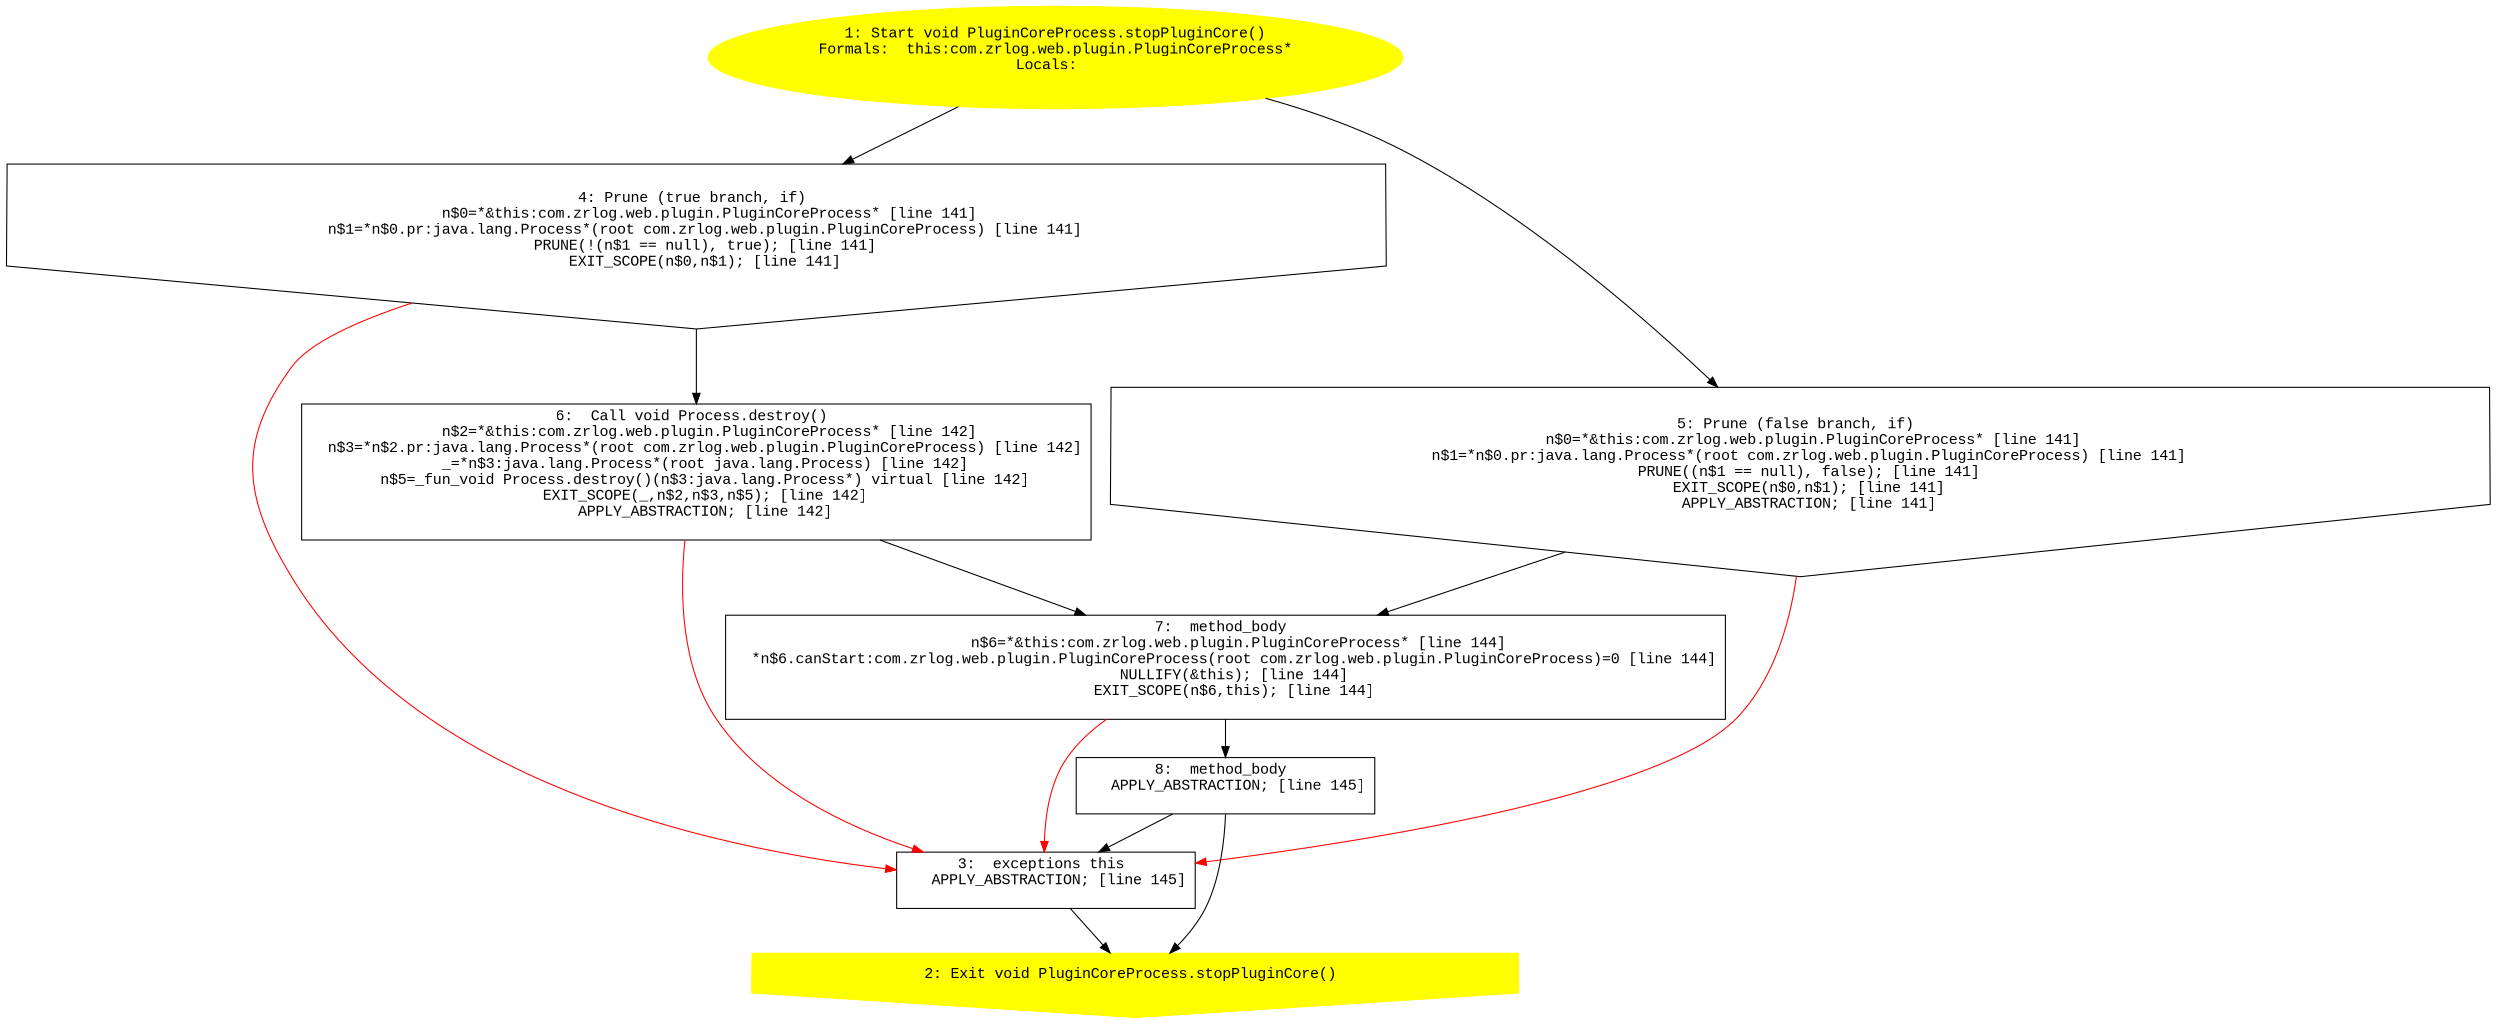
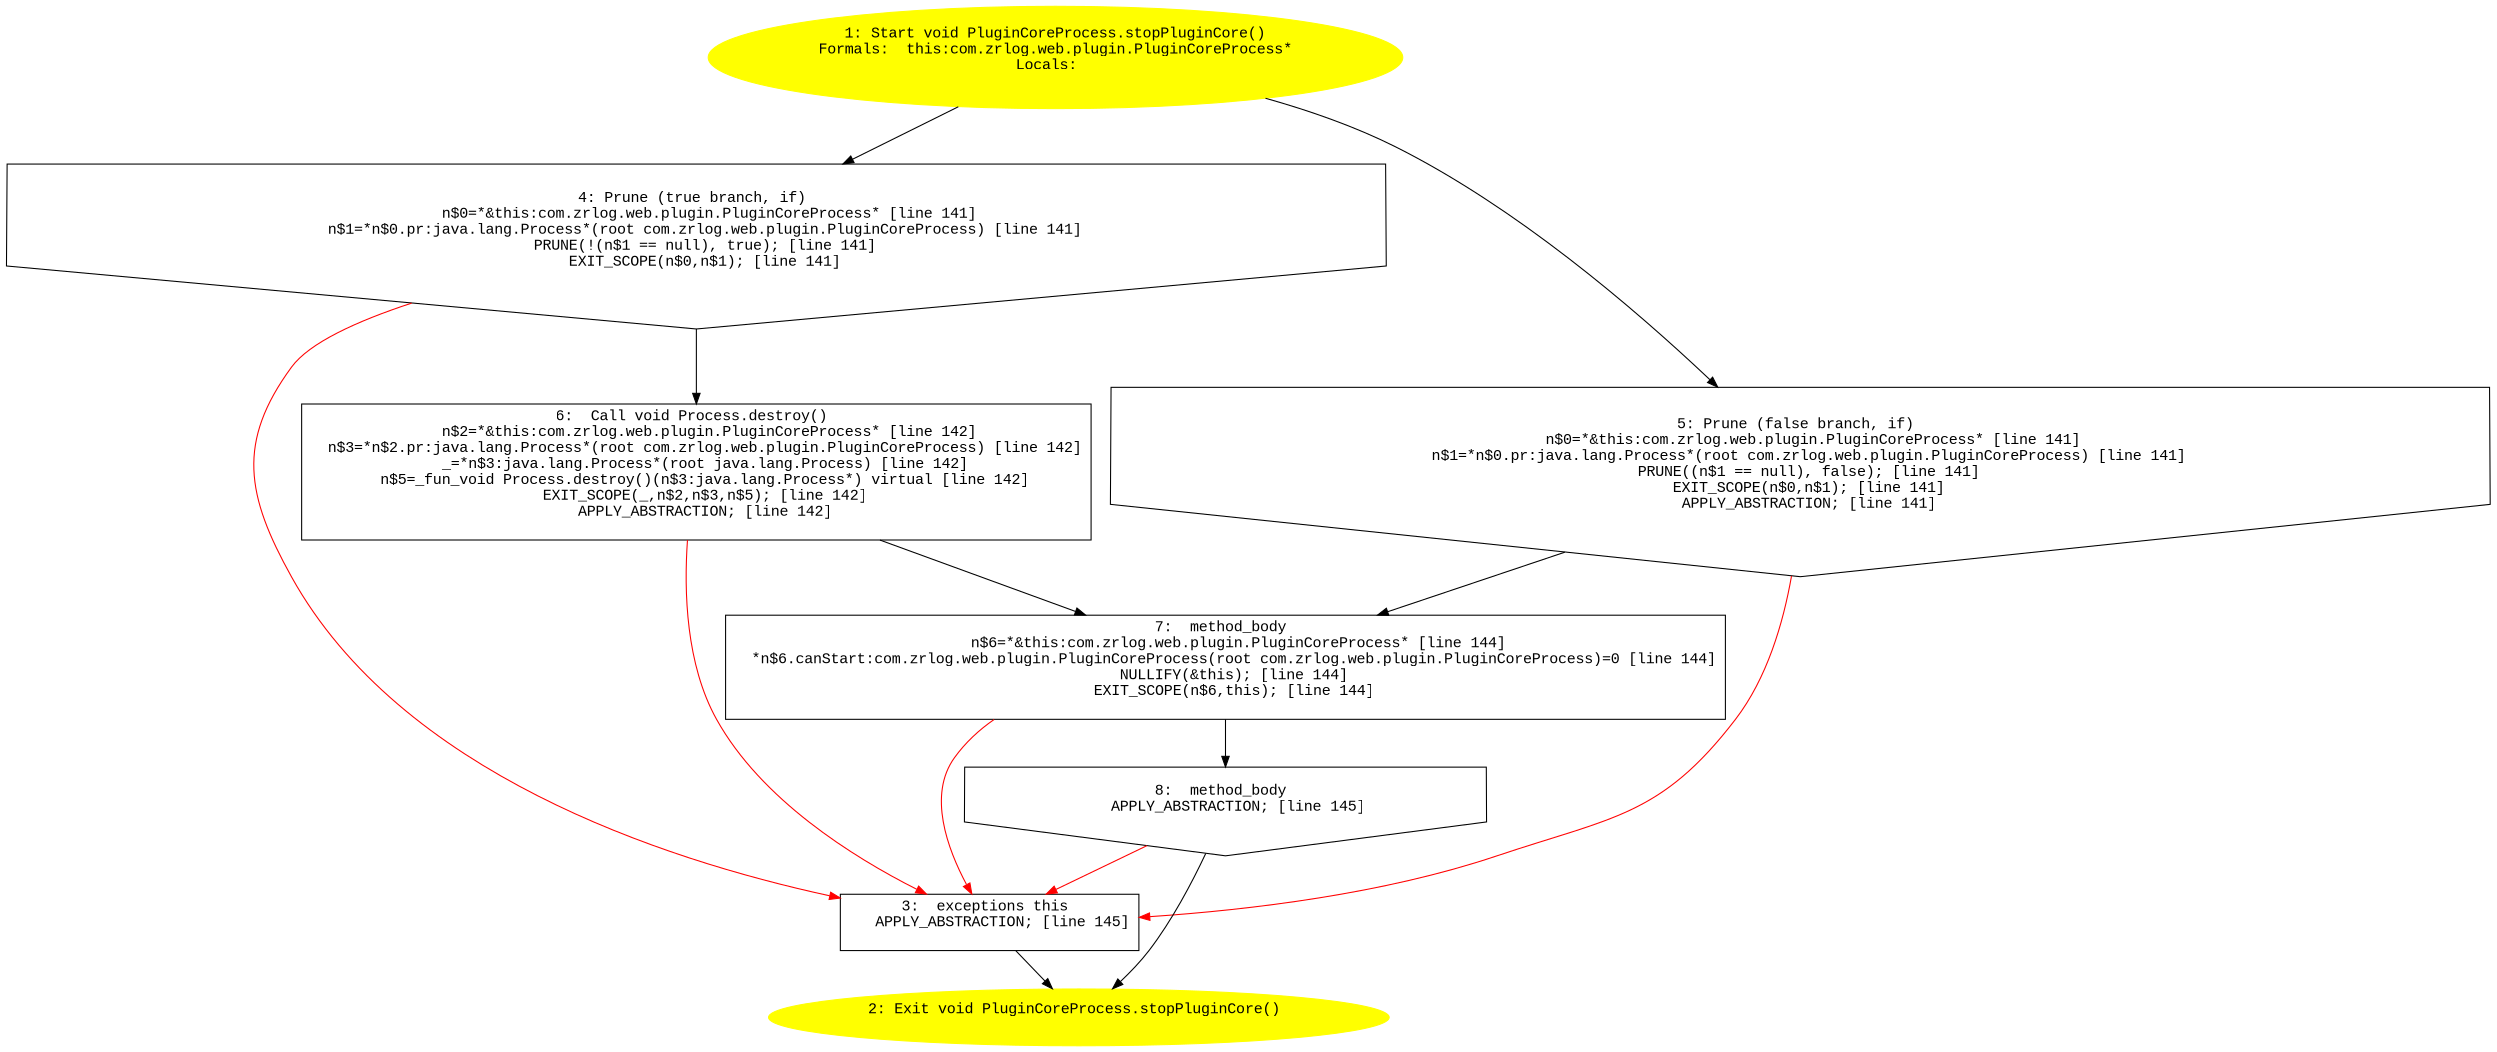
node "8:  method_body APPLY_ABSTRACTION; [line 145]": shape box -> invhouse
edge "8:  method_body APPLY_ABSTRACTION; [line 145]" -> "3:  exceptions this APPLY_ABSTRACTION; [line 145]": color black -> red
node "2: Exit void PluginCoreProcess.stopPluginCore()": shape invhouse -> ellipse
